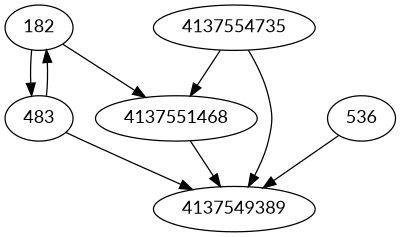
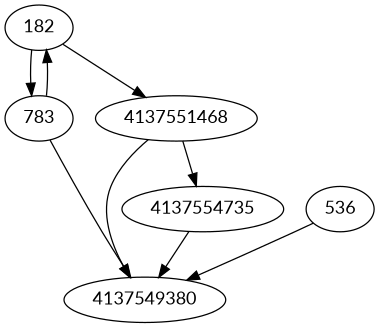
edge "4137554735" -> "4137551468": reversed
node "483": label "483" -> "783"
node "4137549389": label "4137549389" -> "4137549380"
